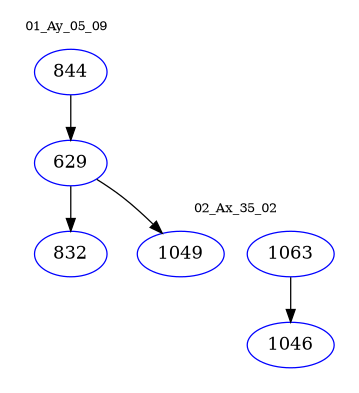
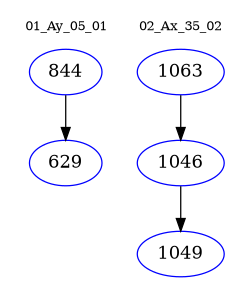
cluster "01_Ay_05_09": label "01_Ay_05_09" -> "01_Ay_05_01"
edge "629" -> "1049": now "1046" -> "1049"
node "832": removed
